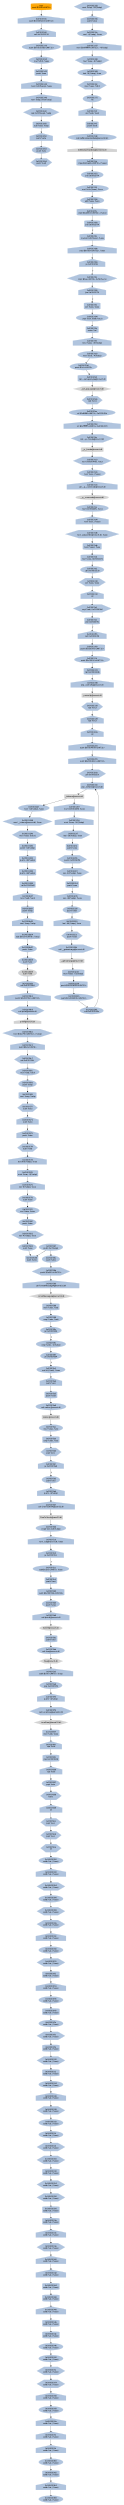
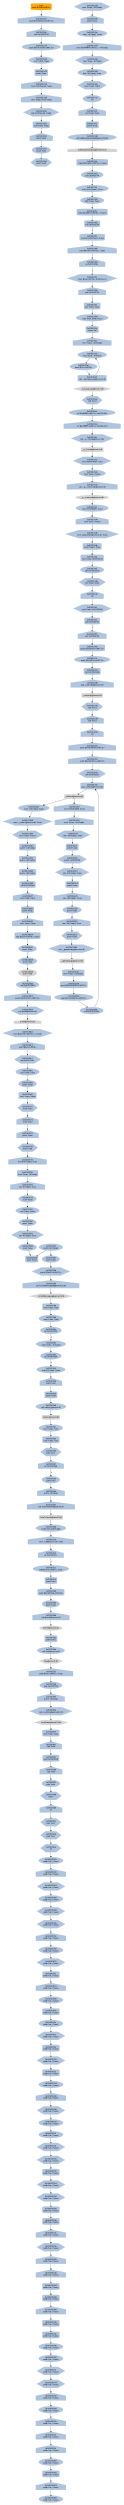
edge "0x010031a5 call __set_app_type@msvcrt.dll" -> "__set_app_type@msvcrt.dll": now "0x010031a5 call __set_app_type@msvcrt.dll" -> "0x010031a0 movl %edi, -4(%ebp)"
